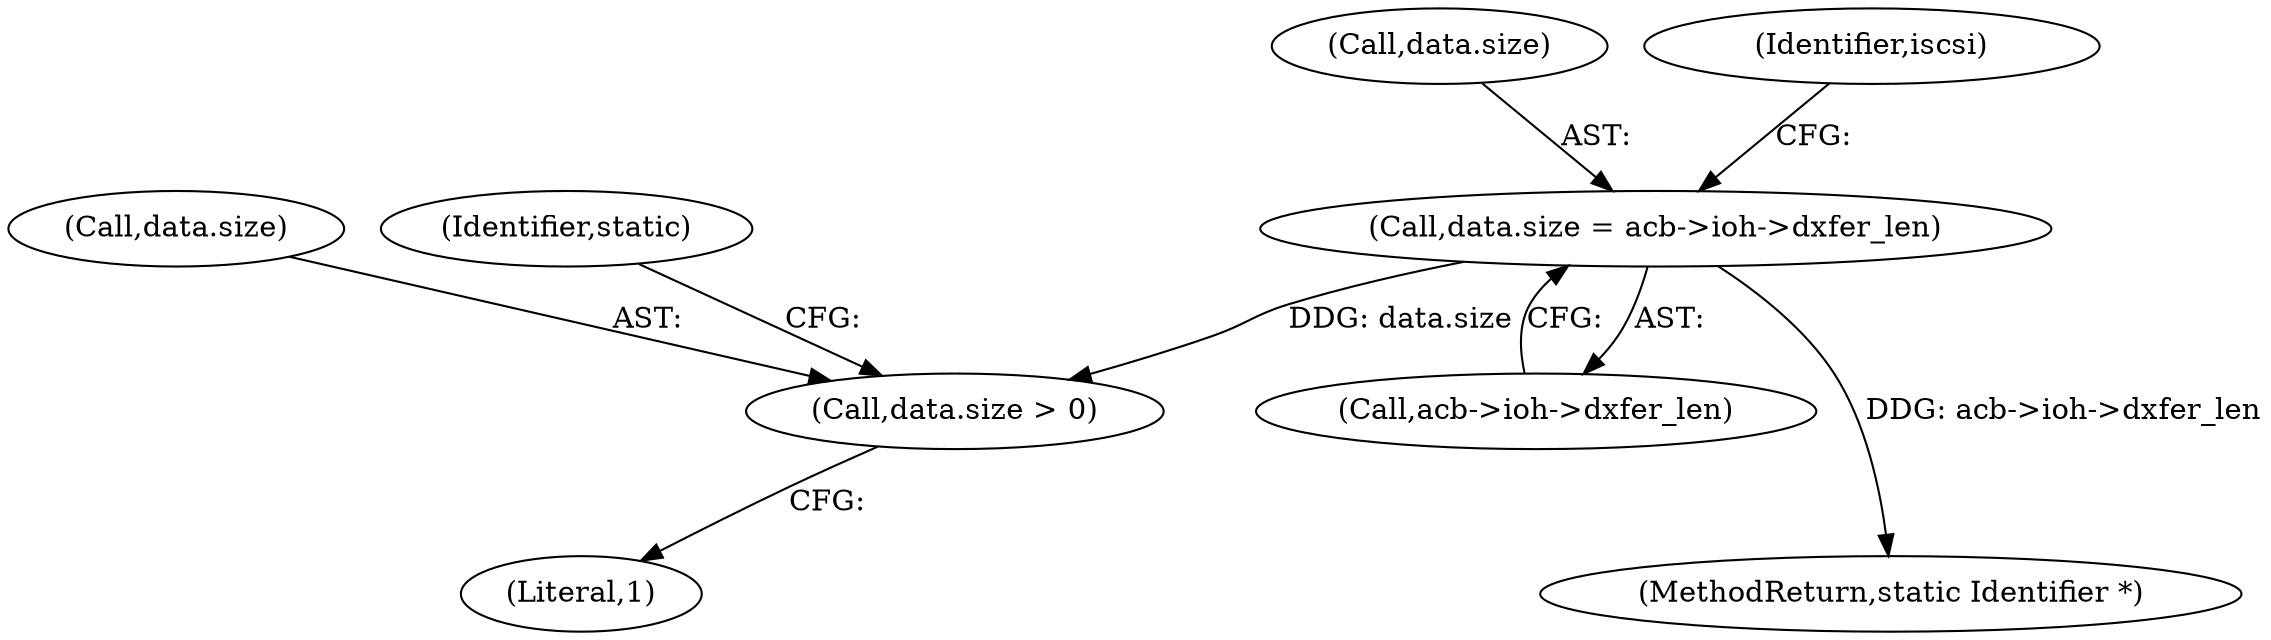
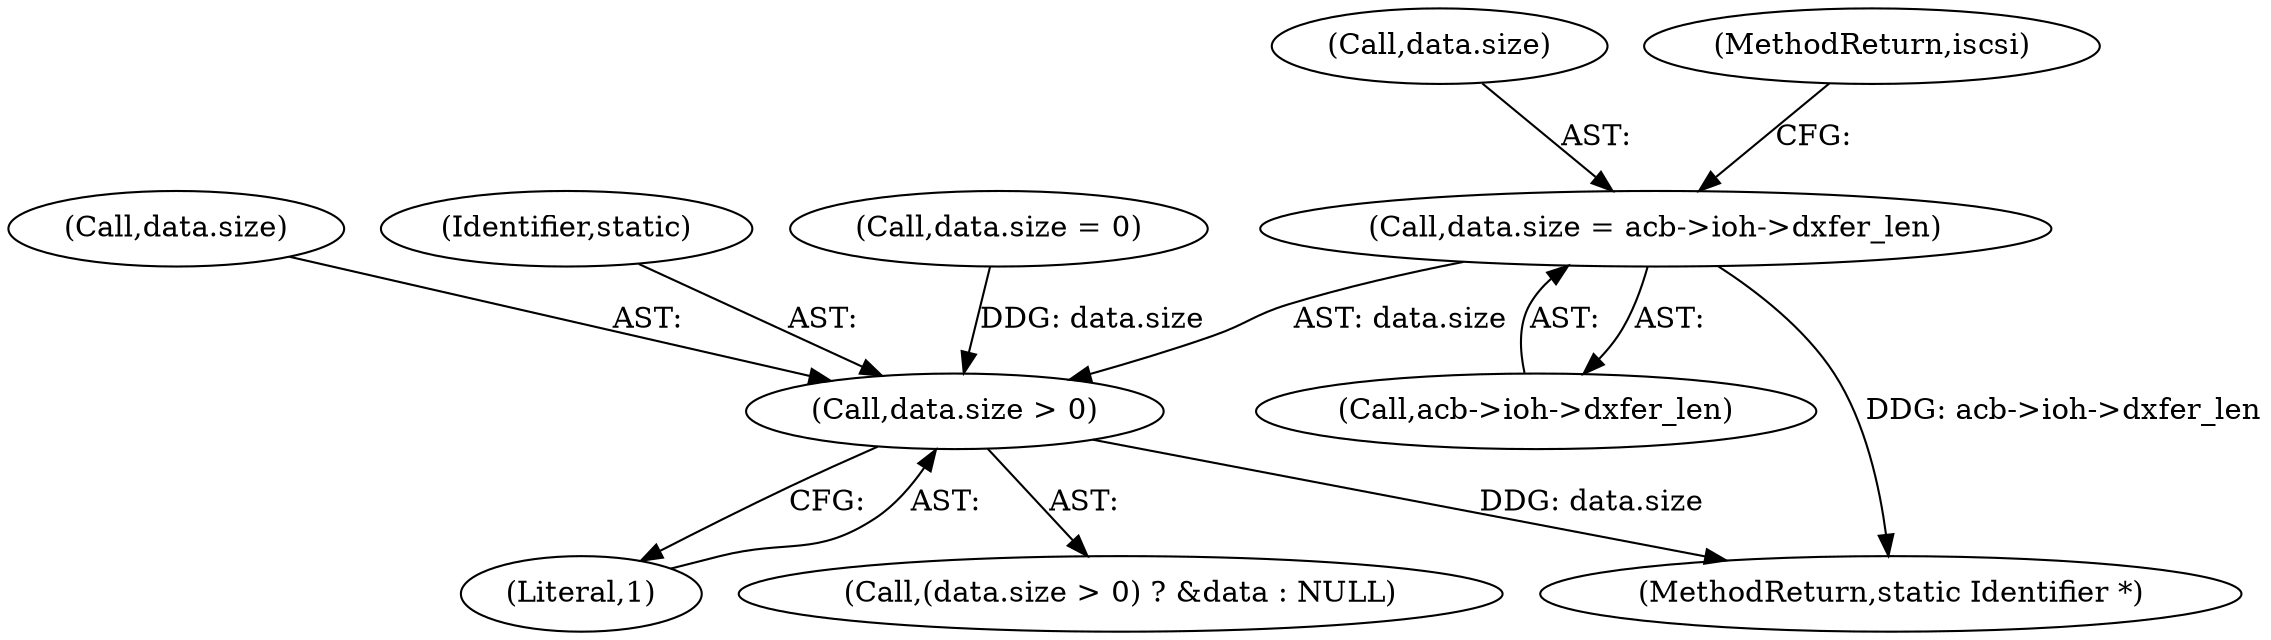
node "(Identifier,iscsi)": label "(Identifier,iscsi)" -> "(MethodReturn,iscsi)"
node "(Call,data.size = 0)": added
edge "(Identifier,static)" -> "(Call,data.size > 0)": label "CFG: " -> "AST: "
edge "(Call,data.size = acb->ioh->dxfer_len)" -> "(Call,data.size > 0)": label "DDG: data.size" -> "AST: data.size"
edge "(Call,acb->ioh->dxfer_len)" -> "(Call,data.size = acb->ioh->dxfer_len)": label "CFG: " -> "AST: "
edge "(Call,data.size > 0)" -> "(MethodReturn,static Identifier *)": added, label "DDG: data.size"
edge "(Literal,1)" -> "(Call,data.size > 0)": added, label "AST:"
node "(Call,(data.size > 0) ? &data : NULL)": added
